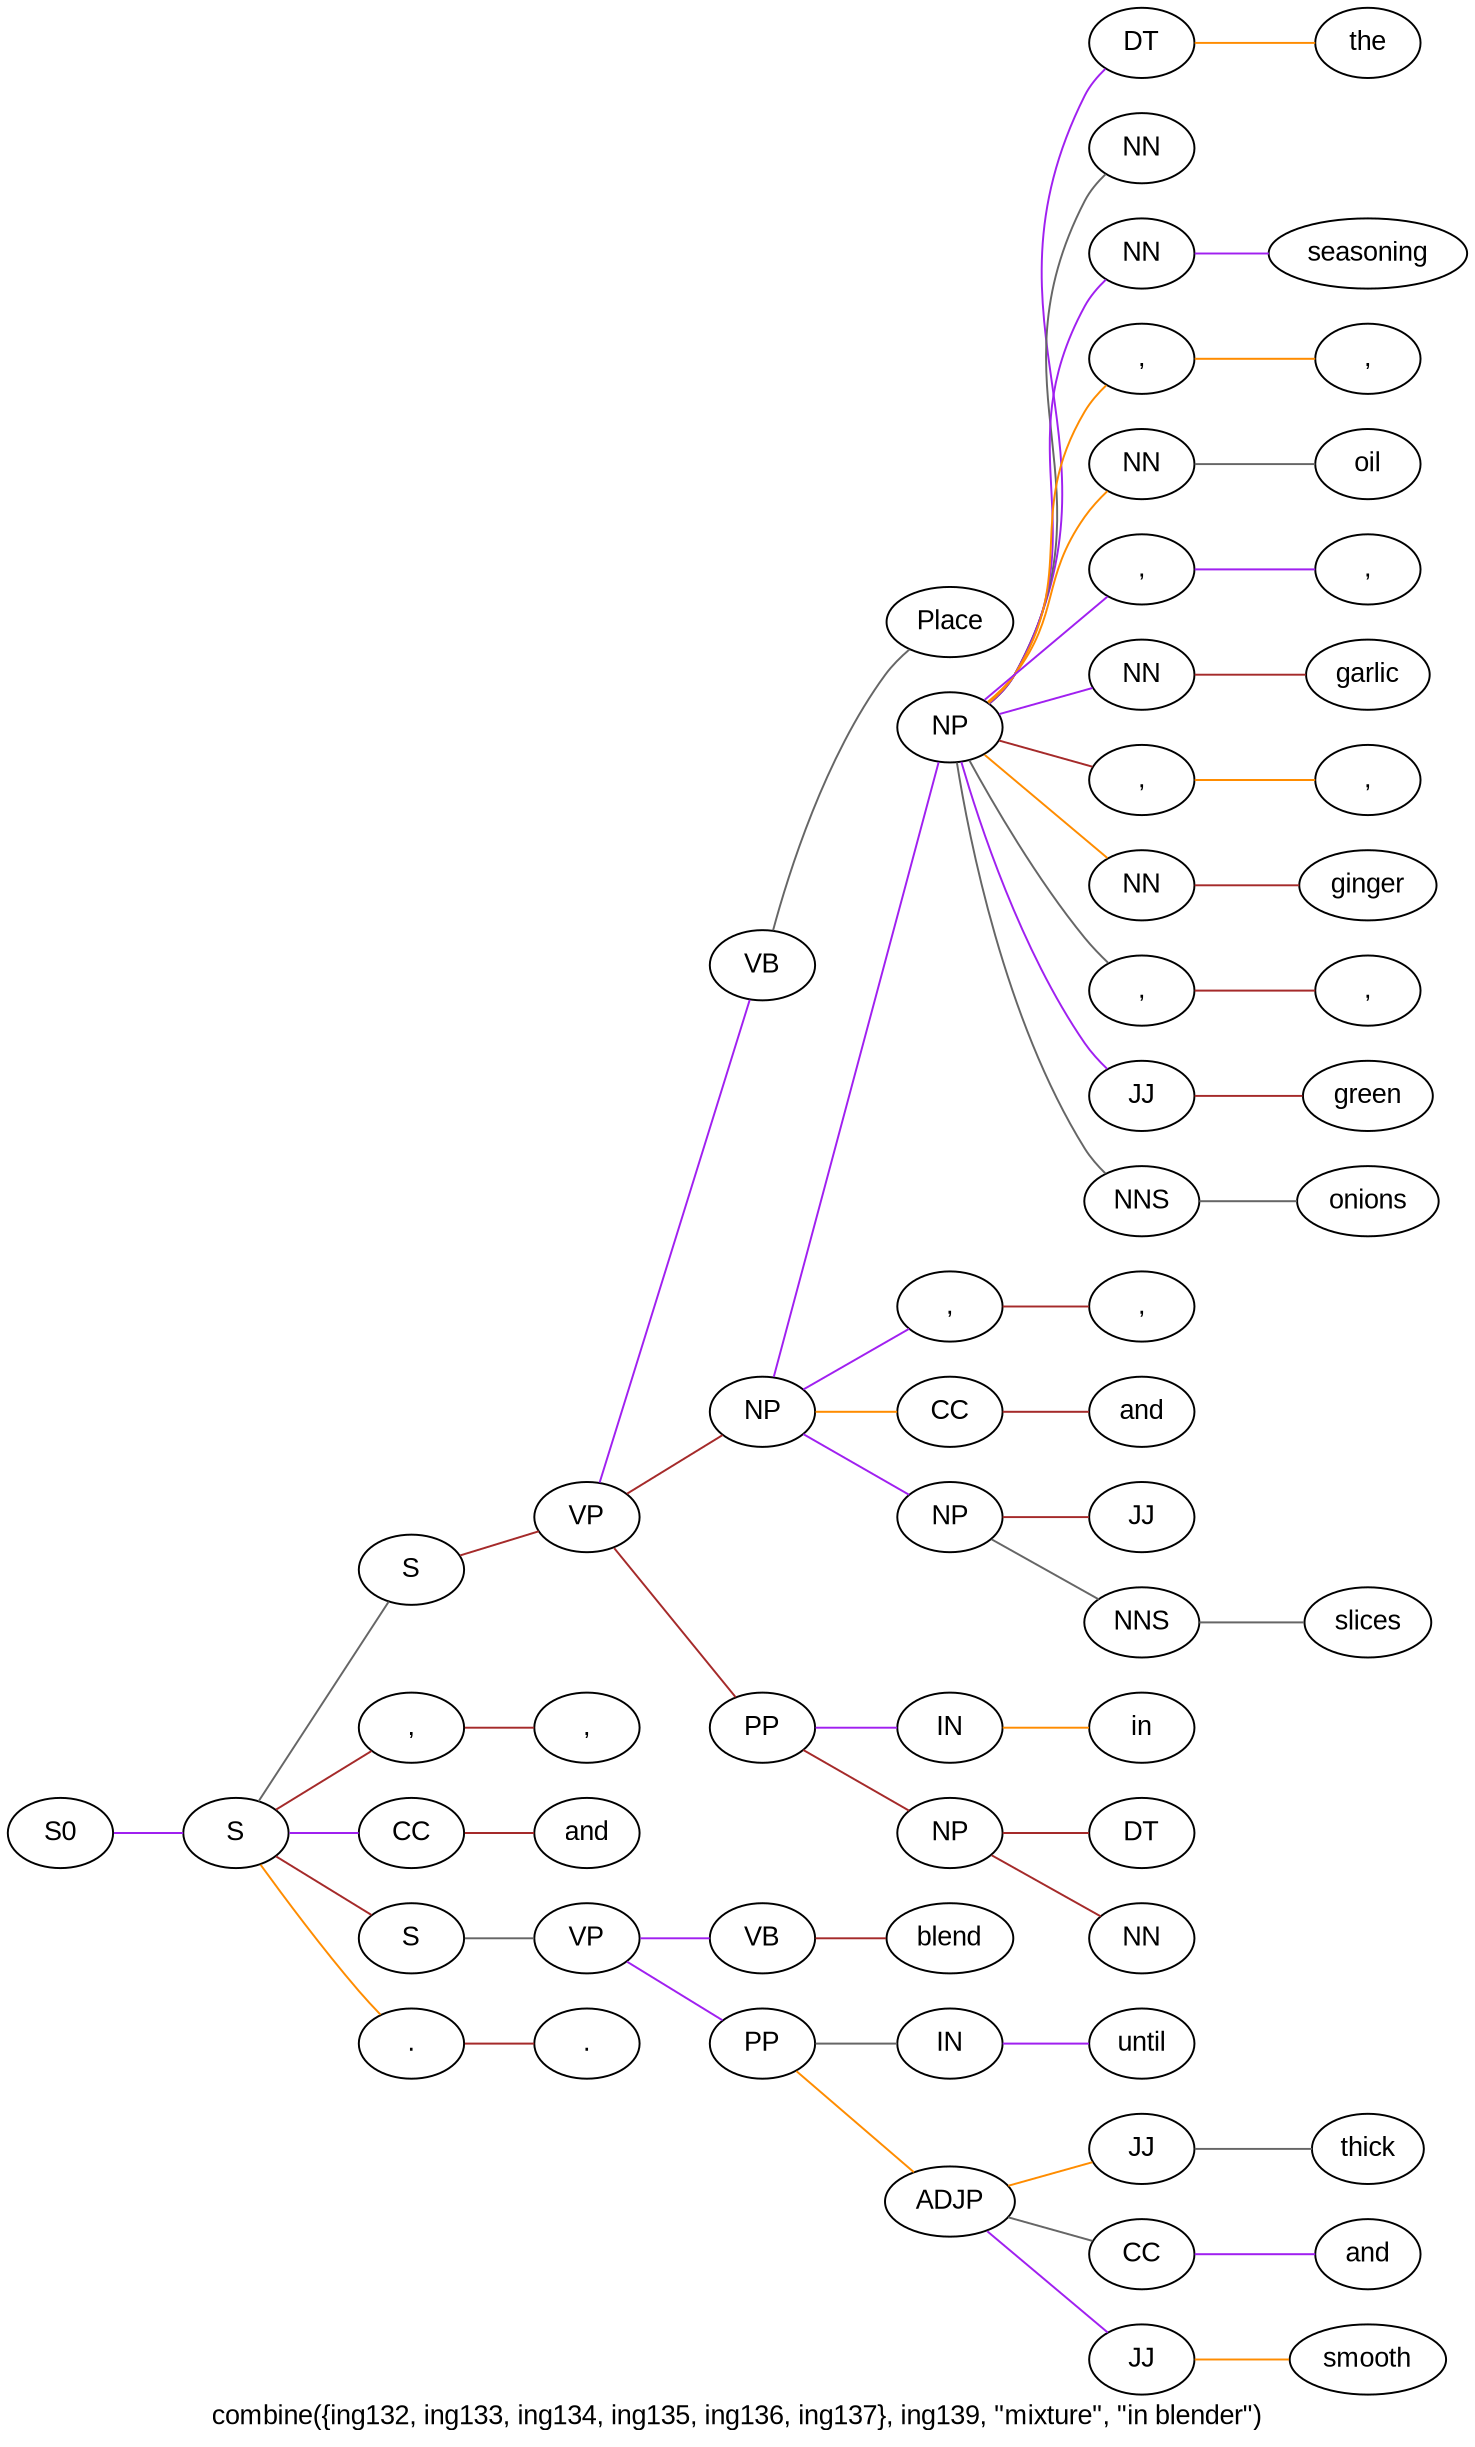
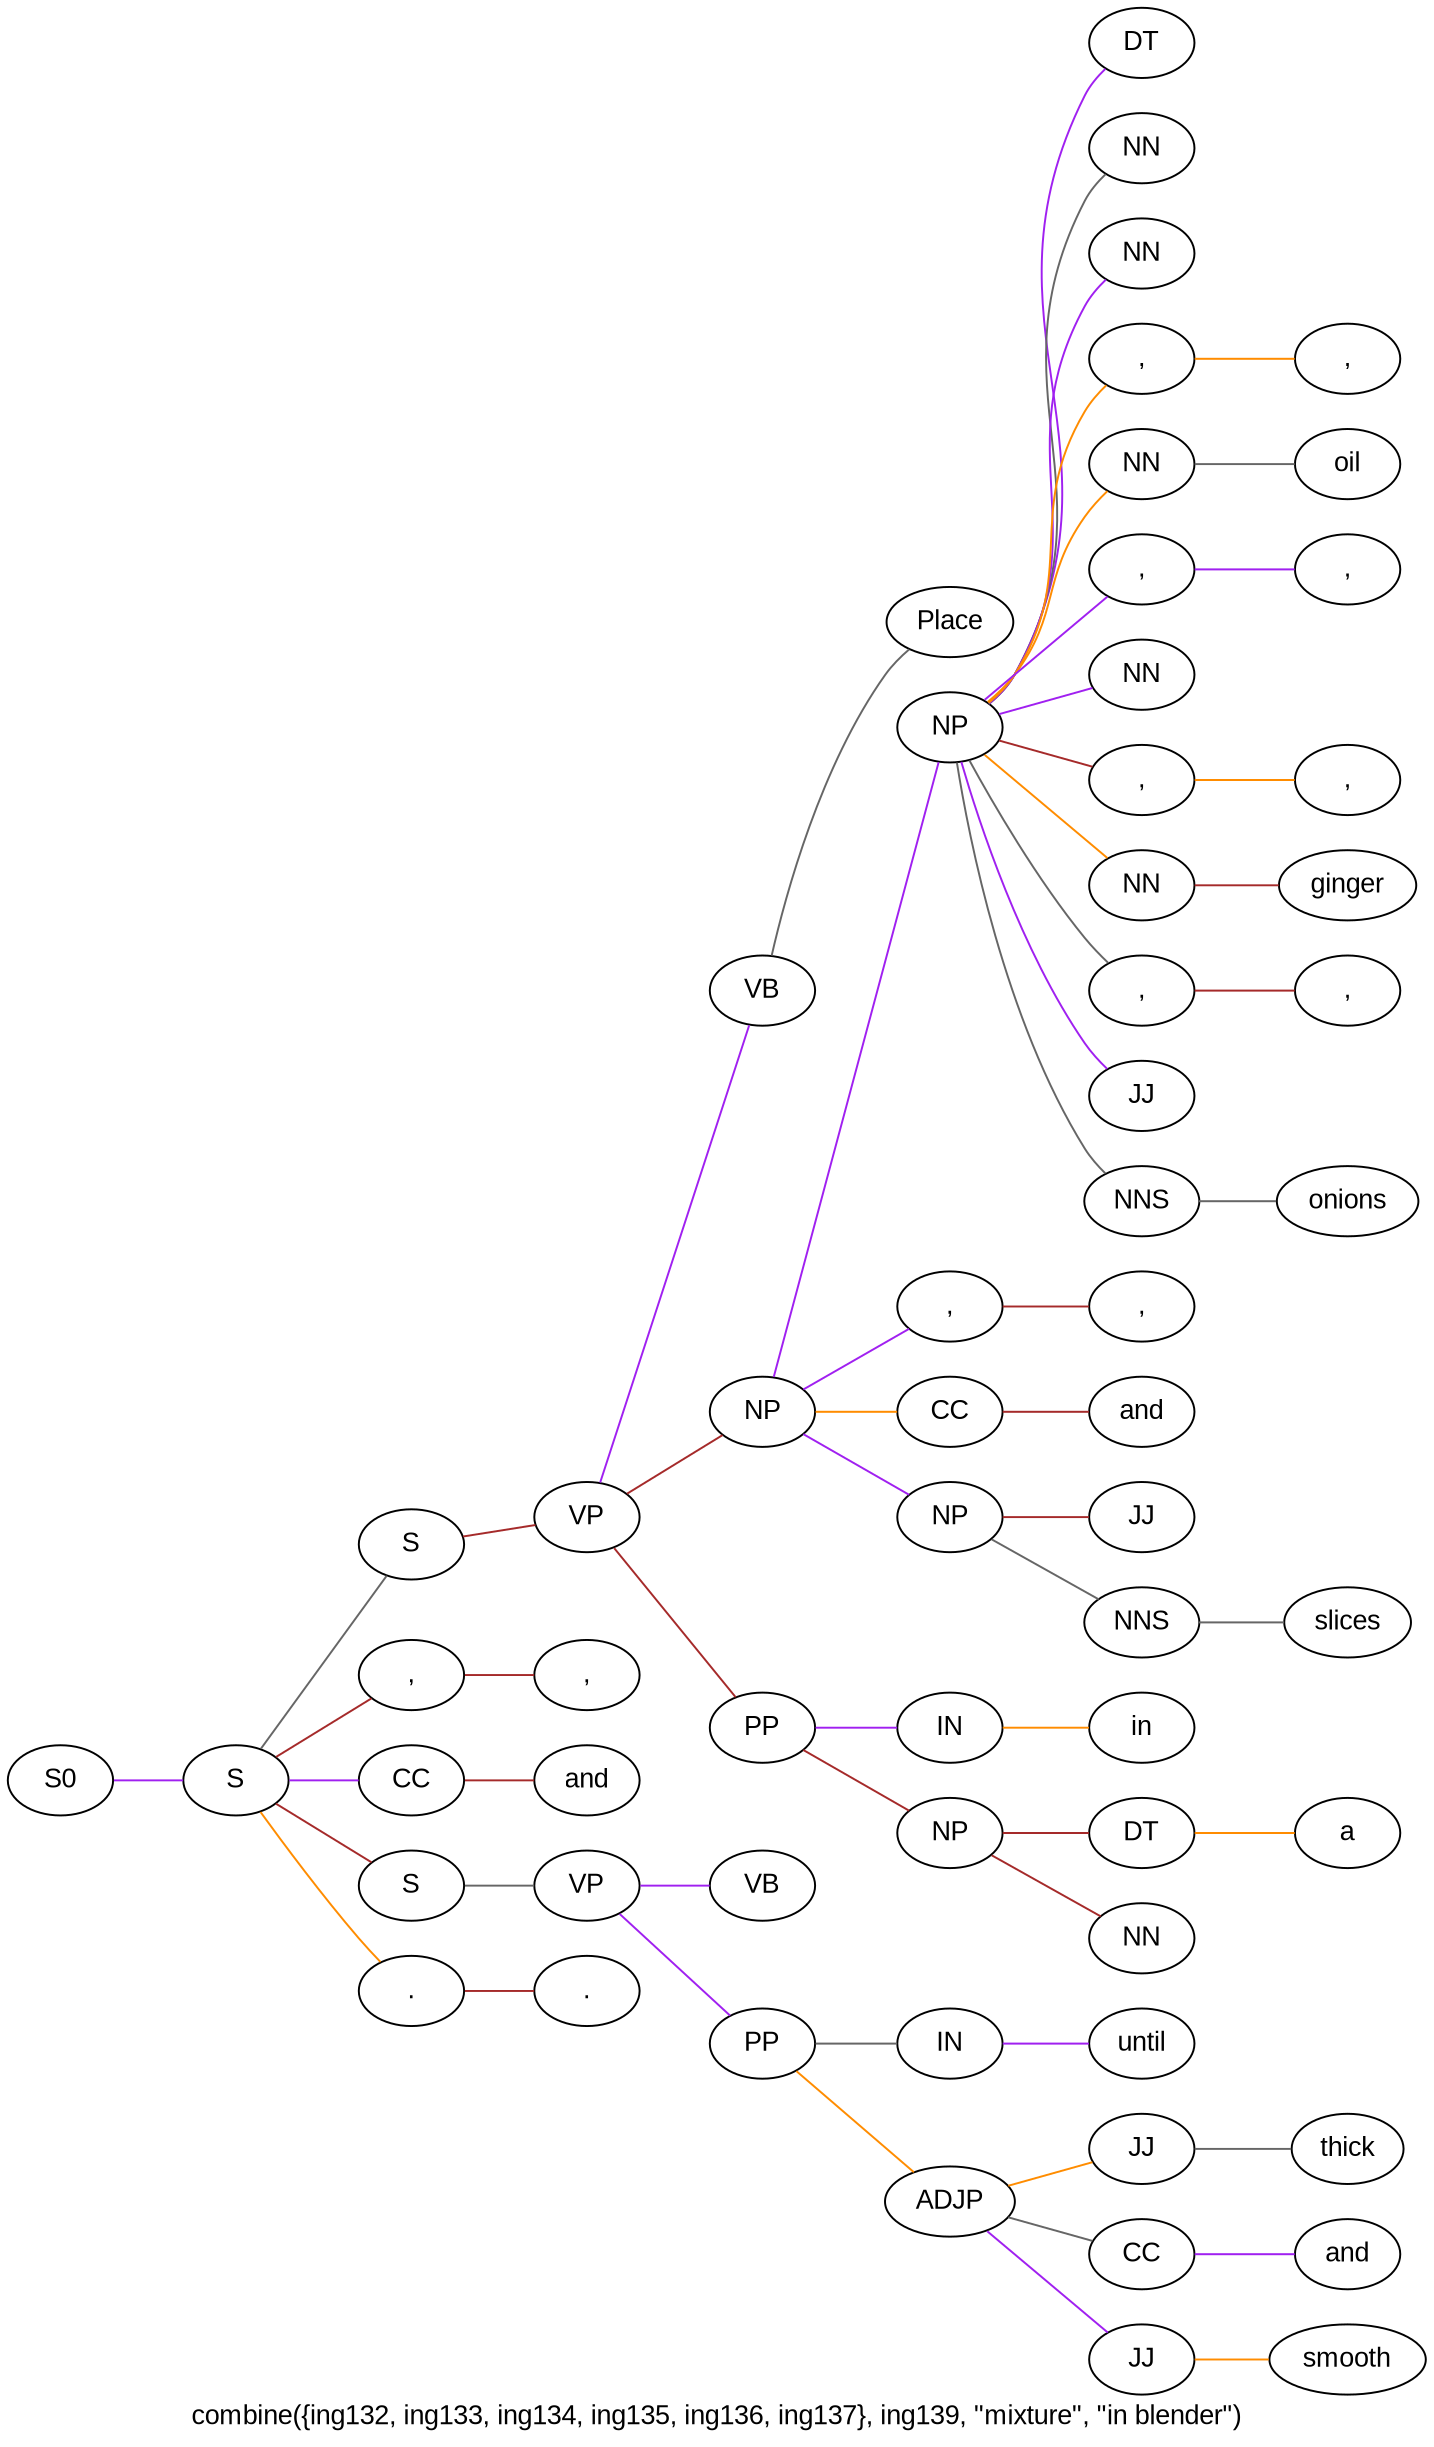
node "the": removed
node "seasoning": removed
node "garlic": removed
node "green": removed
node "a": added
node "blend": removed
